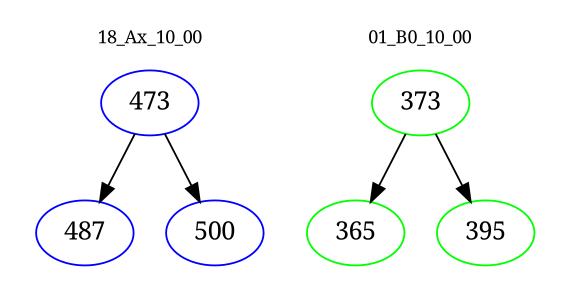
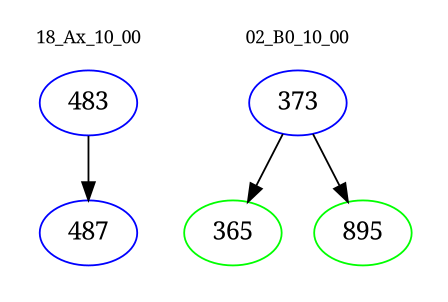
cluster "01_B0_10_00": label "01_B0_10_00" -> "02_B0_10_00"
node "473": label "473" -> "483"
node "373": color green -> blue
node "500": removed
node "395": label "395" -> "895"
